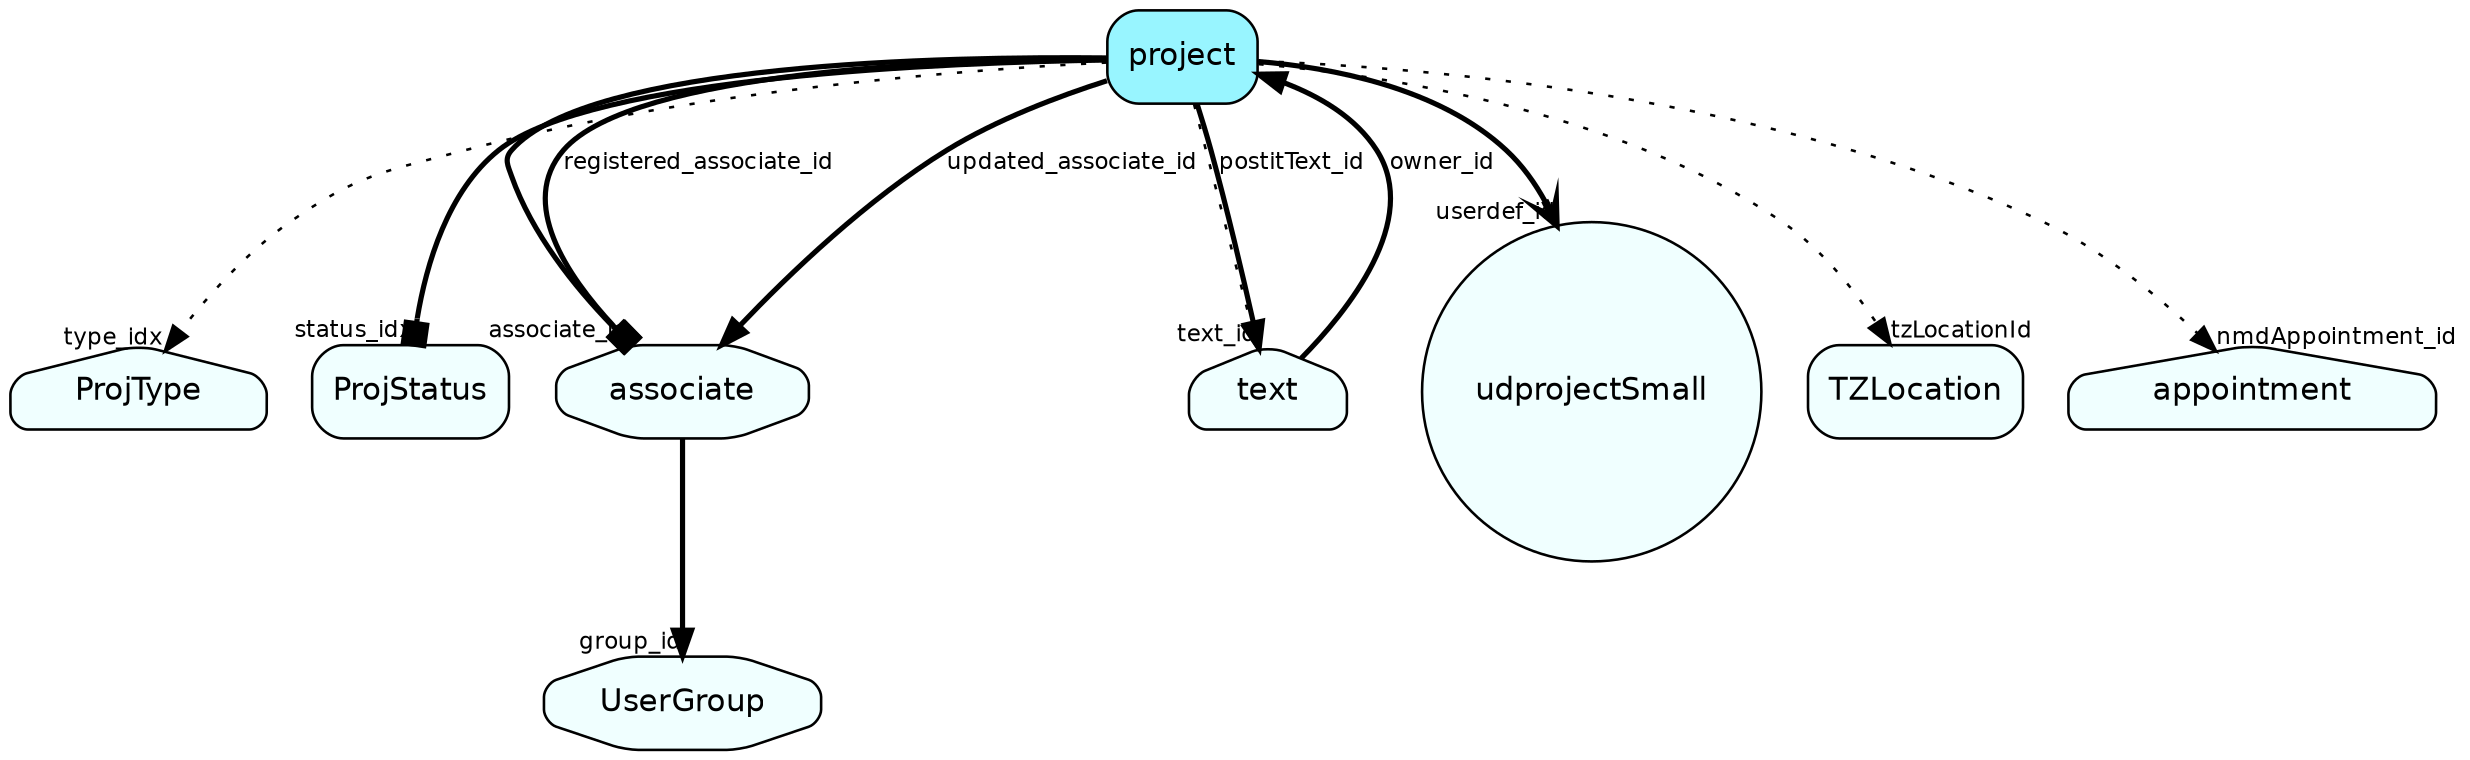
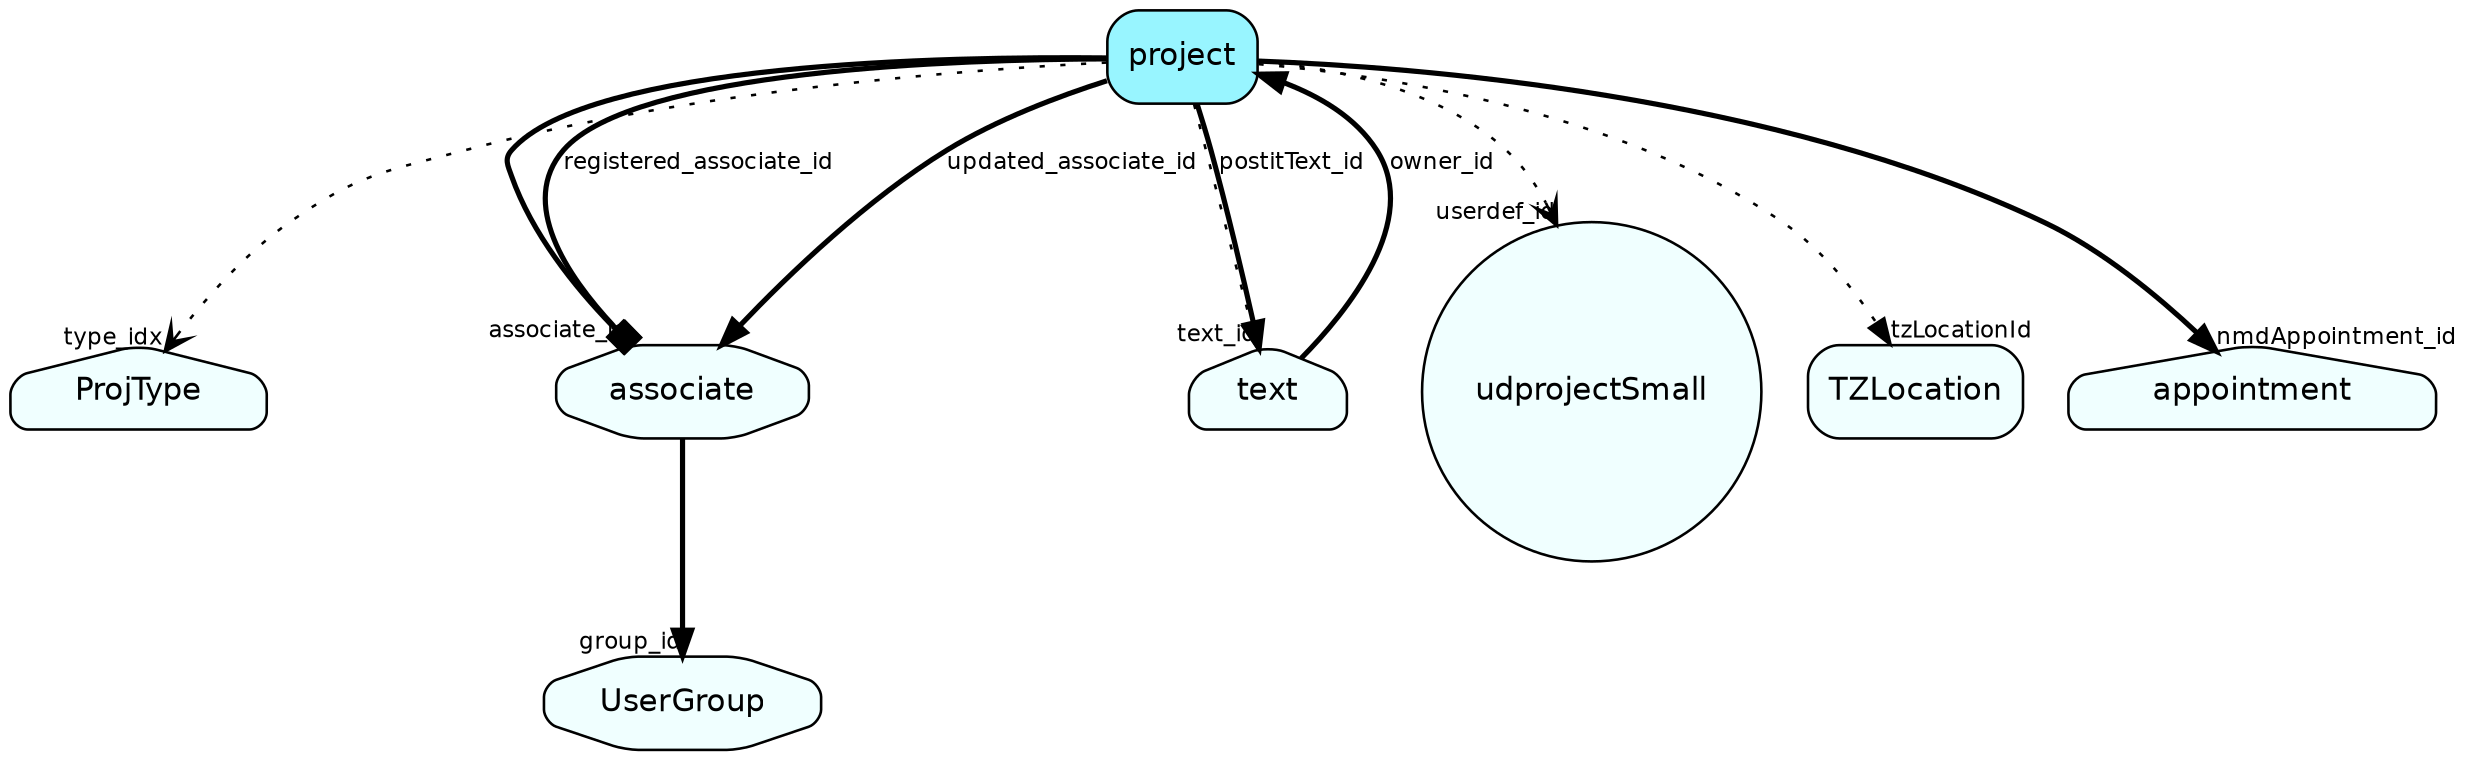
edge "project" -> "udprojectSmall": style bold -> dotted
edge "project" -> "appointment": style dotted -> bold
edge "project" -> "ProjType": arrowhead normal -> vee
node "ProjStatus": removed
